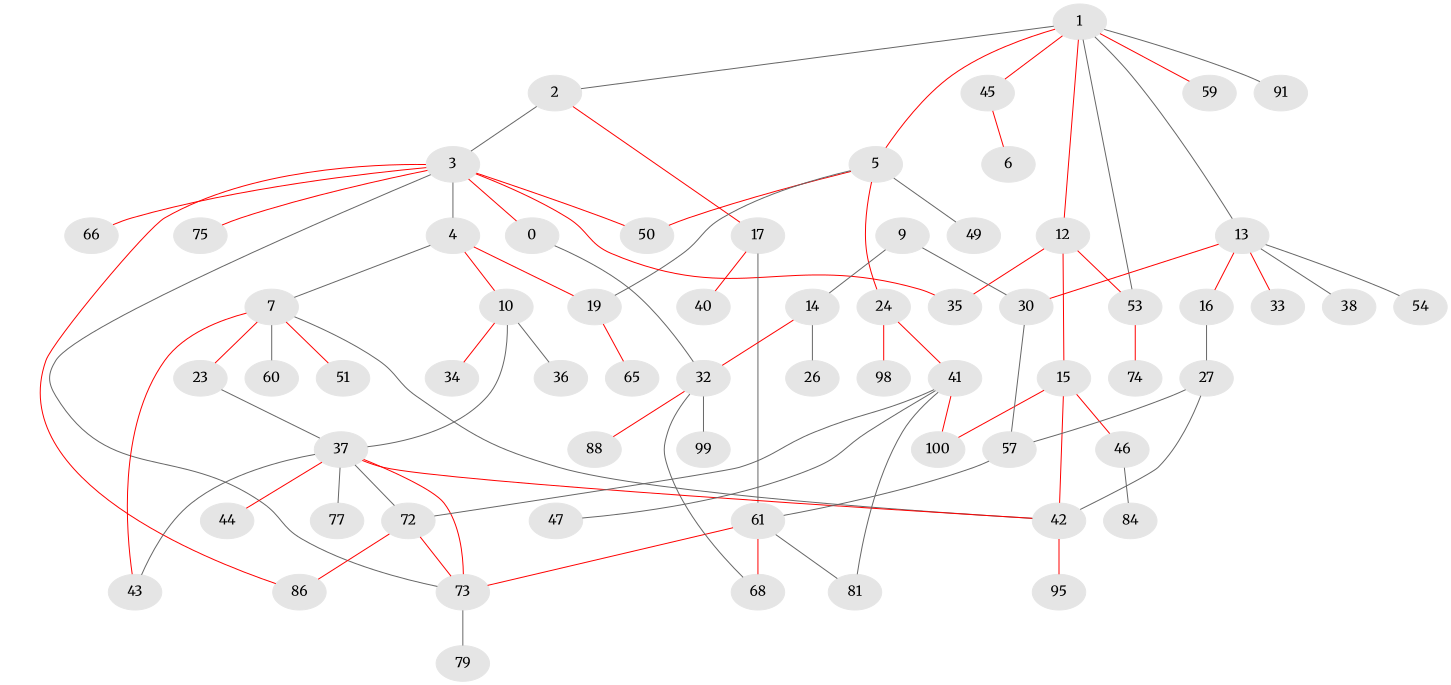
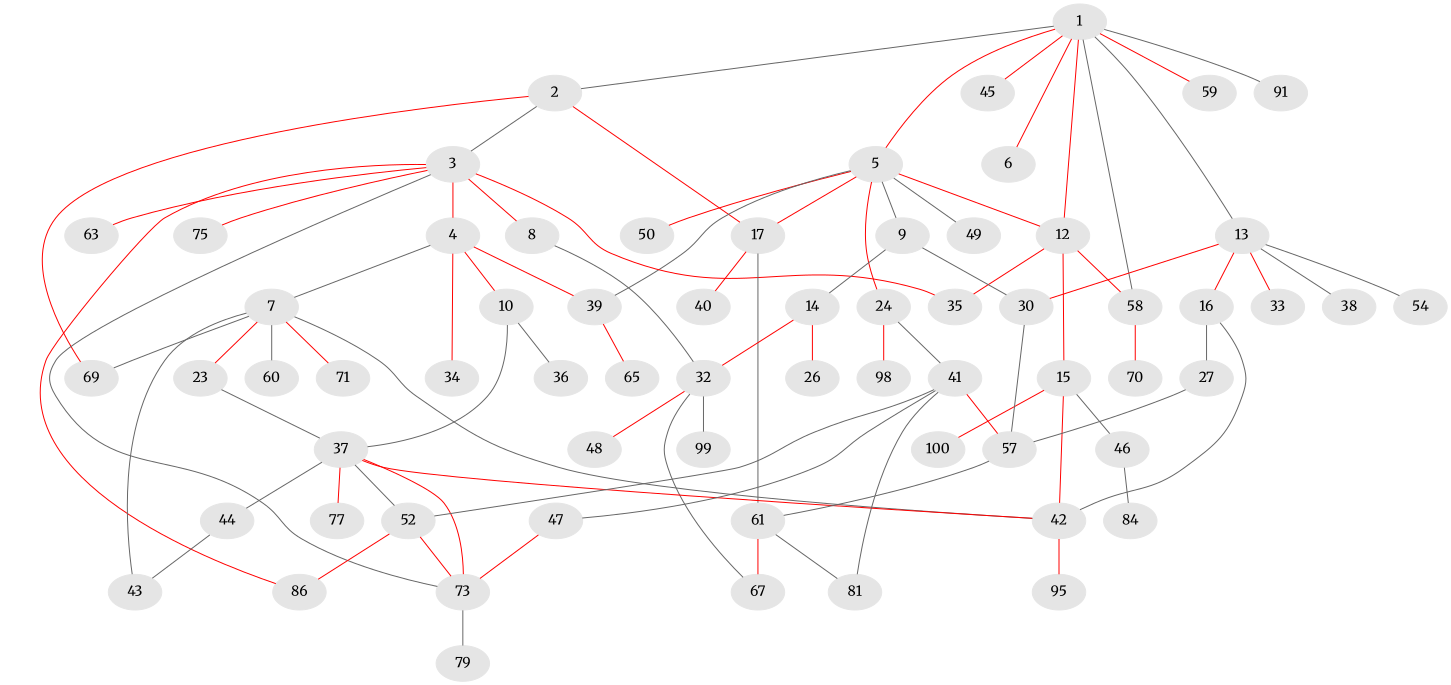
edge "45" -- "6": now "1" -- "6"
edge "3" -- "50": removed
edge "3" -- "4": color gray40 -> red
edge "5" -- "17": added
edge "5" -- "9": added
edge "5" -- "12": added
node "66": label "66" -> "63"
node "0": label "0" -> "8"
node "19": label "19" -> "39"
node "53": label "53" -> "58"
edge "10" -- "34": now "4" -- "34"
edge "14" -- "26": color gray40 -> red
edge "24" -- "41": color red -> gray40
node "69": added
node "51": label "51" -> "71"
node "74": label "74" -> "70"
edge "41" -- "100": now "41" -- "57"
edge "15" -- "46": color red -> gray40
edge "7" -- "43": color red -> gray40
node "88": label "88" -> "48"
edge "27" -- "42": now "16" -- "42"
edge "37" -- "44": color red -> gray40
edge "37" -- "77": color gray40 -> red
edge "37" -- "43": now "44" -- "43"
node "72": label "72" -> "52"
edge "61" -- "73": now "47" -- "73"
node "68": label "68" -> "67"
